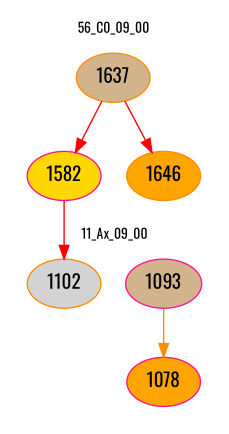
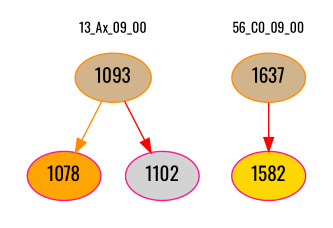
node "1646": removed
edge "1582" -> "1102": now "1093" -> "1102"
cluster "11_Ax_09_00": label "11_Ax_09_00" -> "13_Ax_09_00"
node "1102": color darkorange -> deeppink
node "1093": color deeppink -> darkorange
